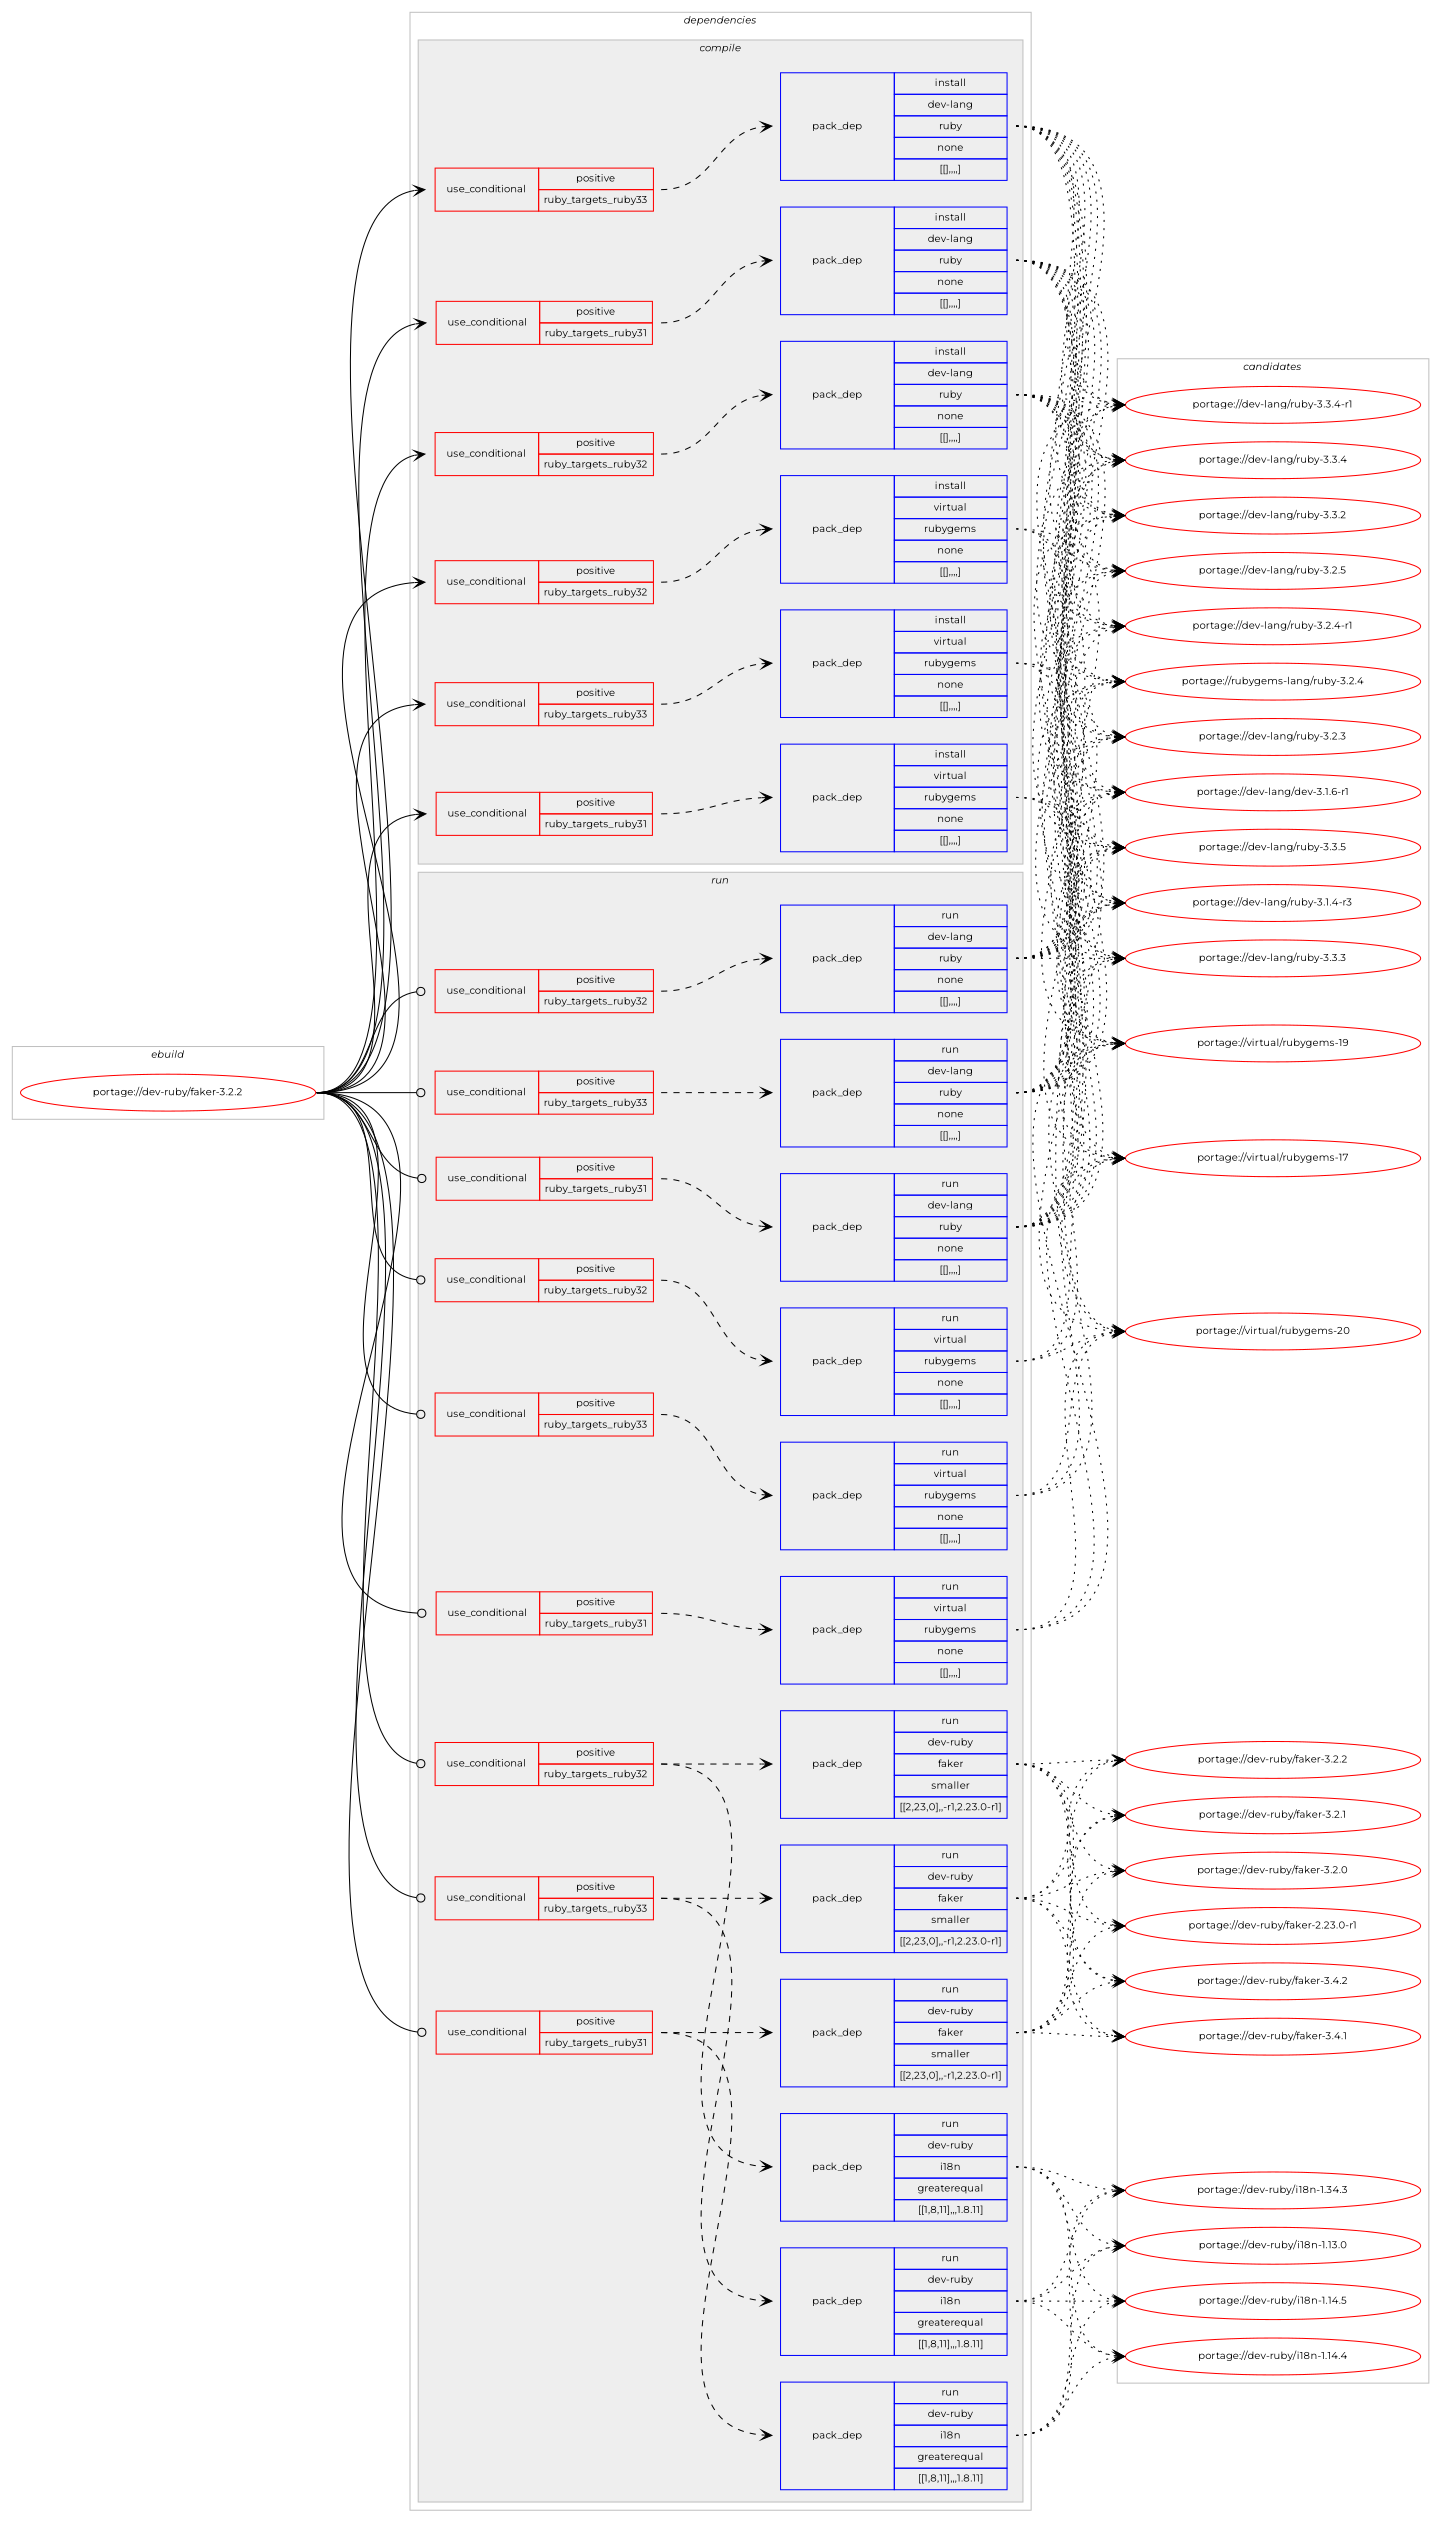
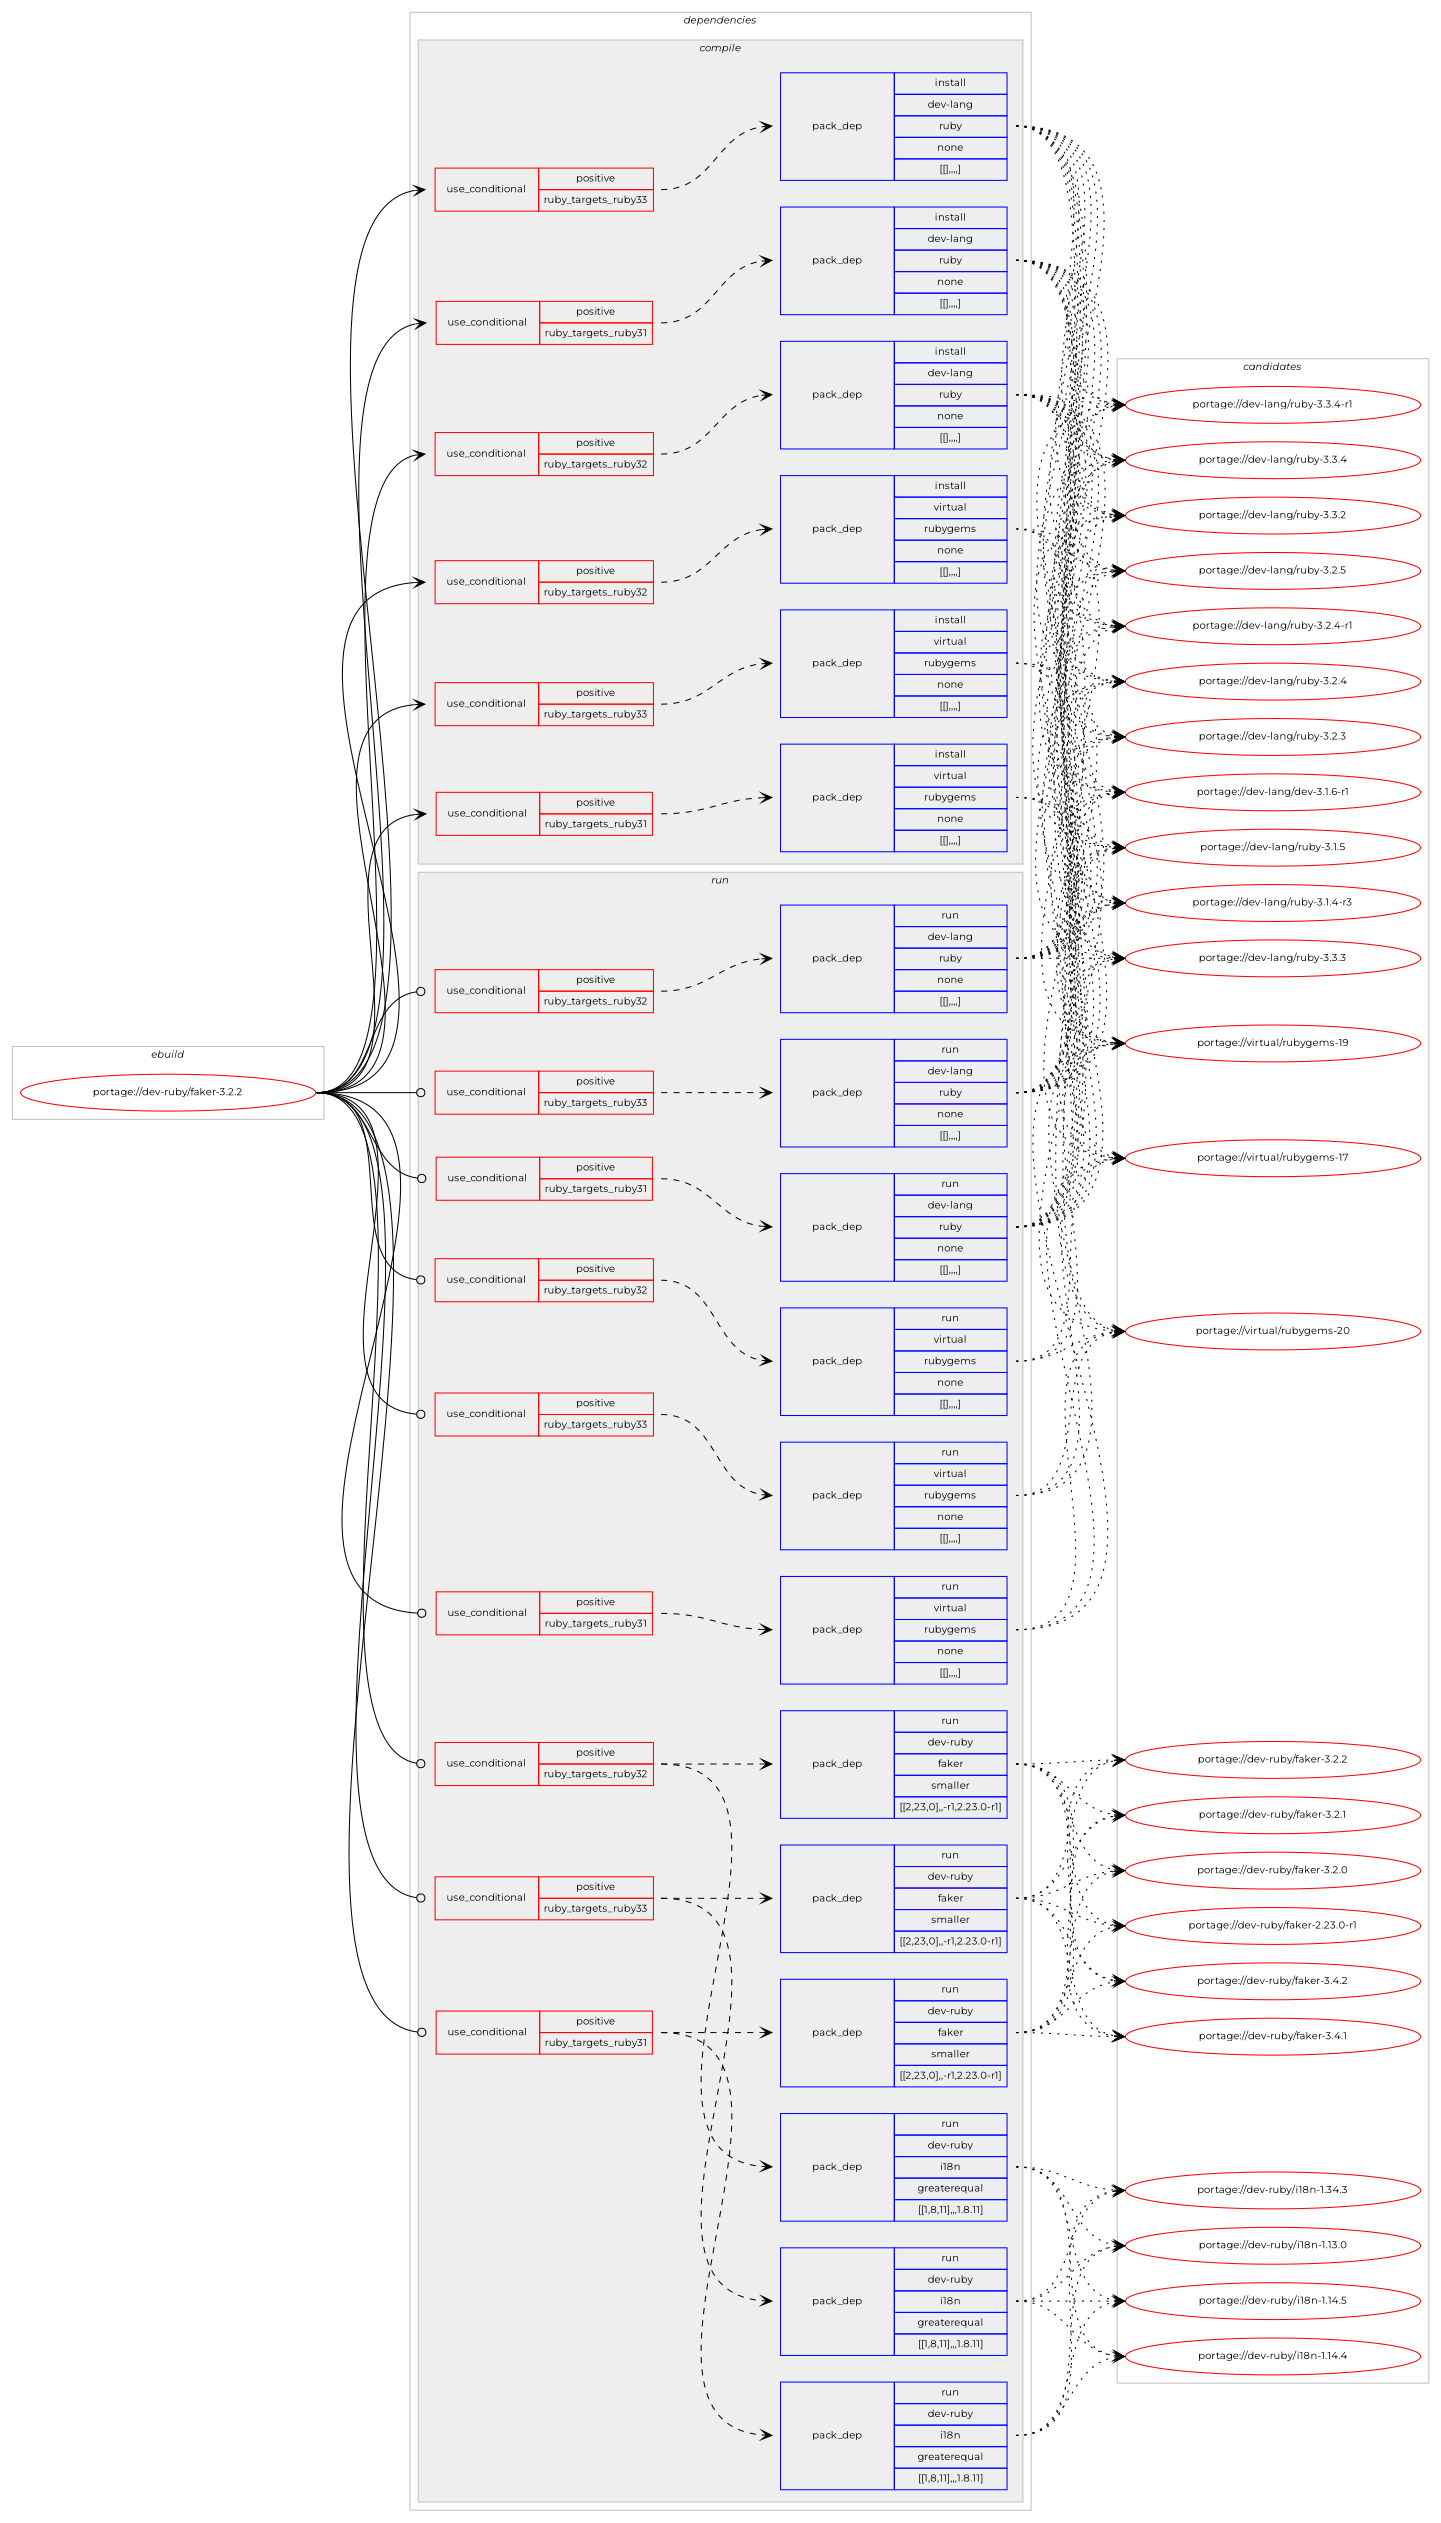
node "portage://rubygems-lang/ruby-3.2.4": label "portage://rubygems-lang/ruby-3.2.4" -> "portage://dev-lang/ruby-3.2.4"
node "portage://dev-lang/ruby-3.3.5": label "portage://dev-lang/ruby-3.3.5" -> "portage://dev-lang/ruby-3.1.5"
